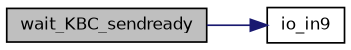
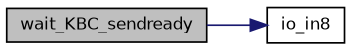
node "io_in9": label "io_in9" -> "io_in8"
